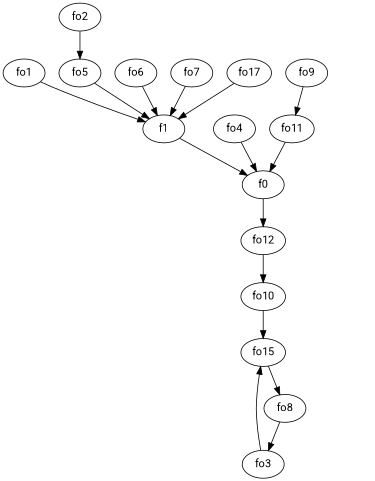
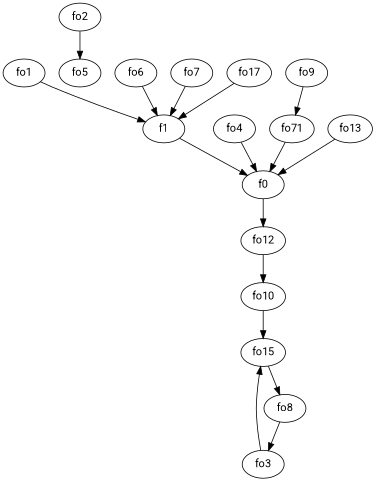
edge "fo5" -> "f1": removed
node "fo11": label "fo11" -> "fo71"
node "fo13": added
